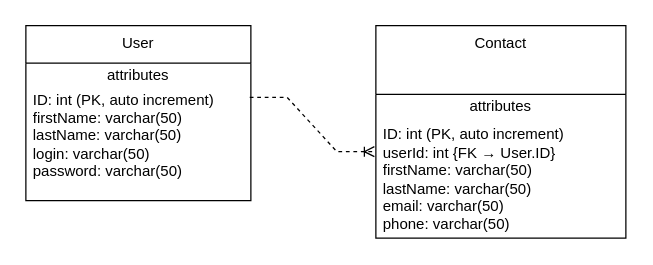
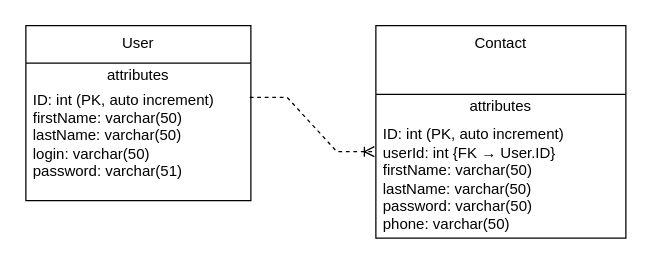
node "ID: int (PK, auto increment) firstName: varchar(50) lastName: varchar(50) login: varchar(50) password: varchar(50)": label "ID: int (PK, auto increment) firstName: varchar(50) lastName: varchar(50) login: varchar(50) password: varchar(50)" -> "ID: int (PK, auto increment) firstName: varchar(50) lastName: varchar(50) login: varchar(50) password: varchar(51)"
node "ID: int (PK, auto increment) userId: int {FK → User.ID} firstName: varchar(50) lastName: varchar(50) email: varchar(50) phone: varchar(50)": label "ID: int (PK, auto increment) userId: int {FK → User.ID} firstName: varchar(50) lastName: varchar(50) email: varchar(50) phone: varchar(50)" -> "ID: int (PK, auto increment) userId: int {FK → User.ID} firstName: varchar(50) lastName: varchar(50) password: varchar(50) phone: varchar(50)"
